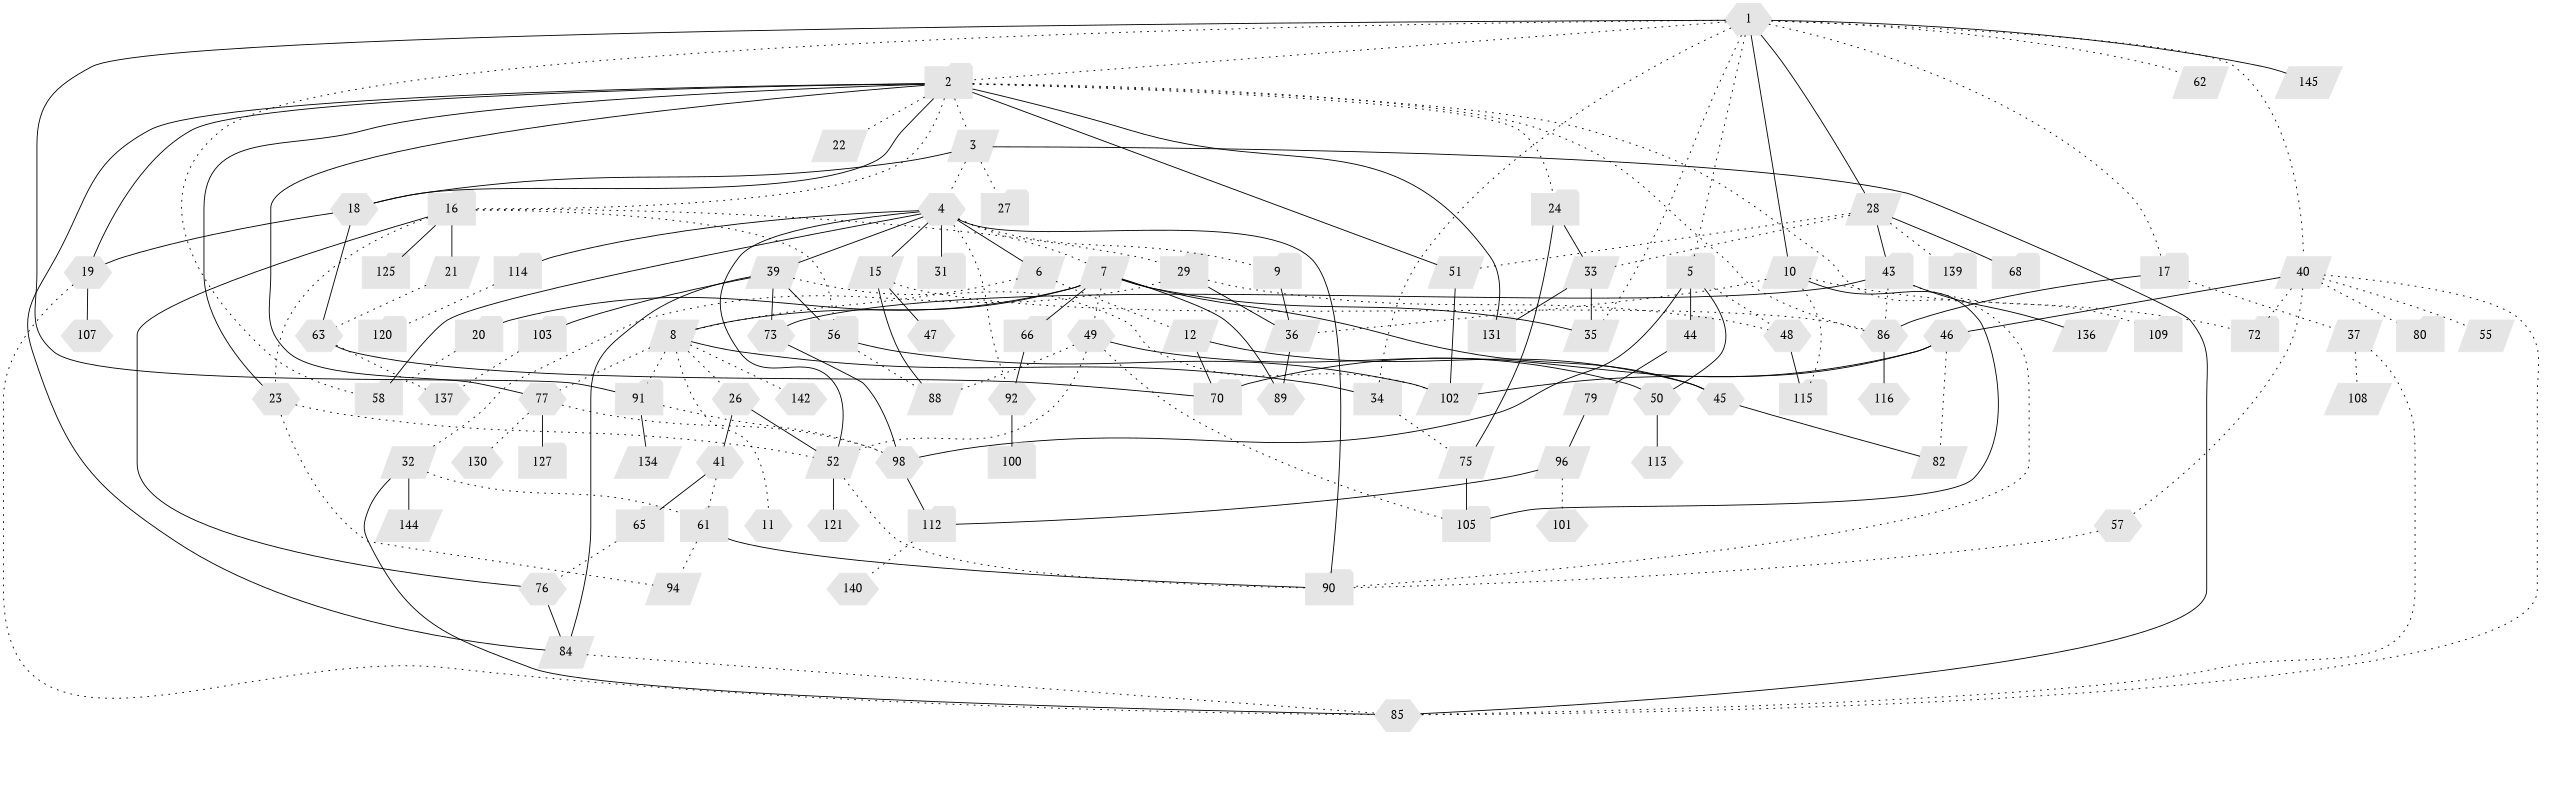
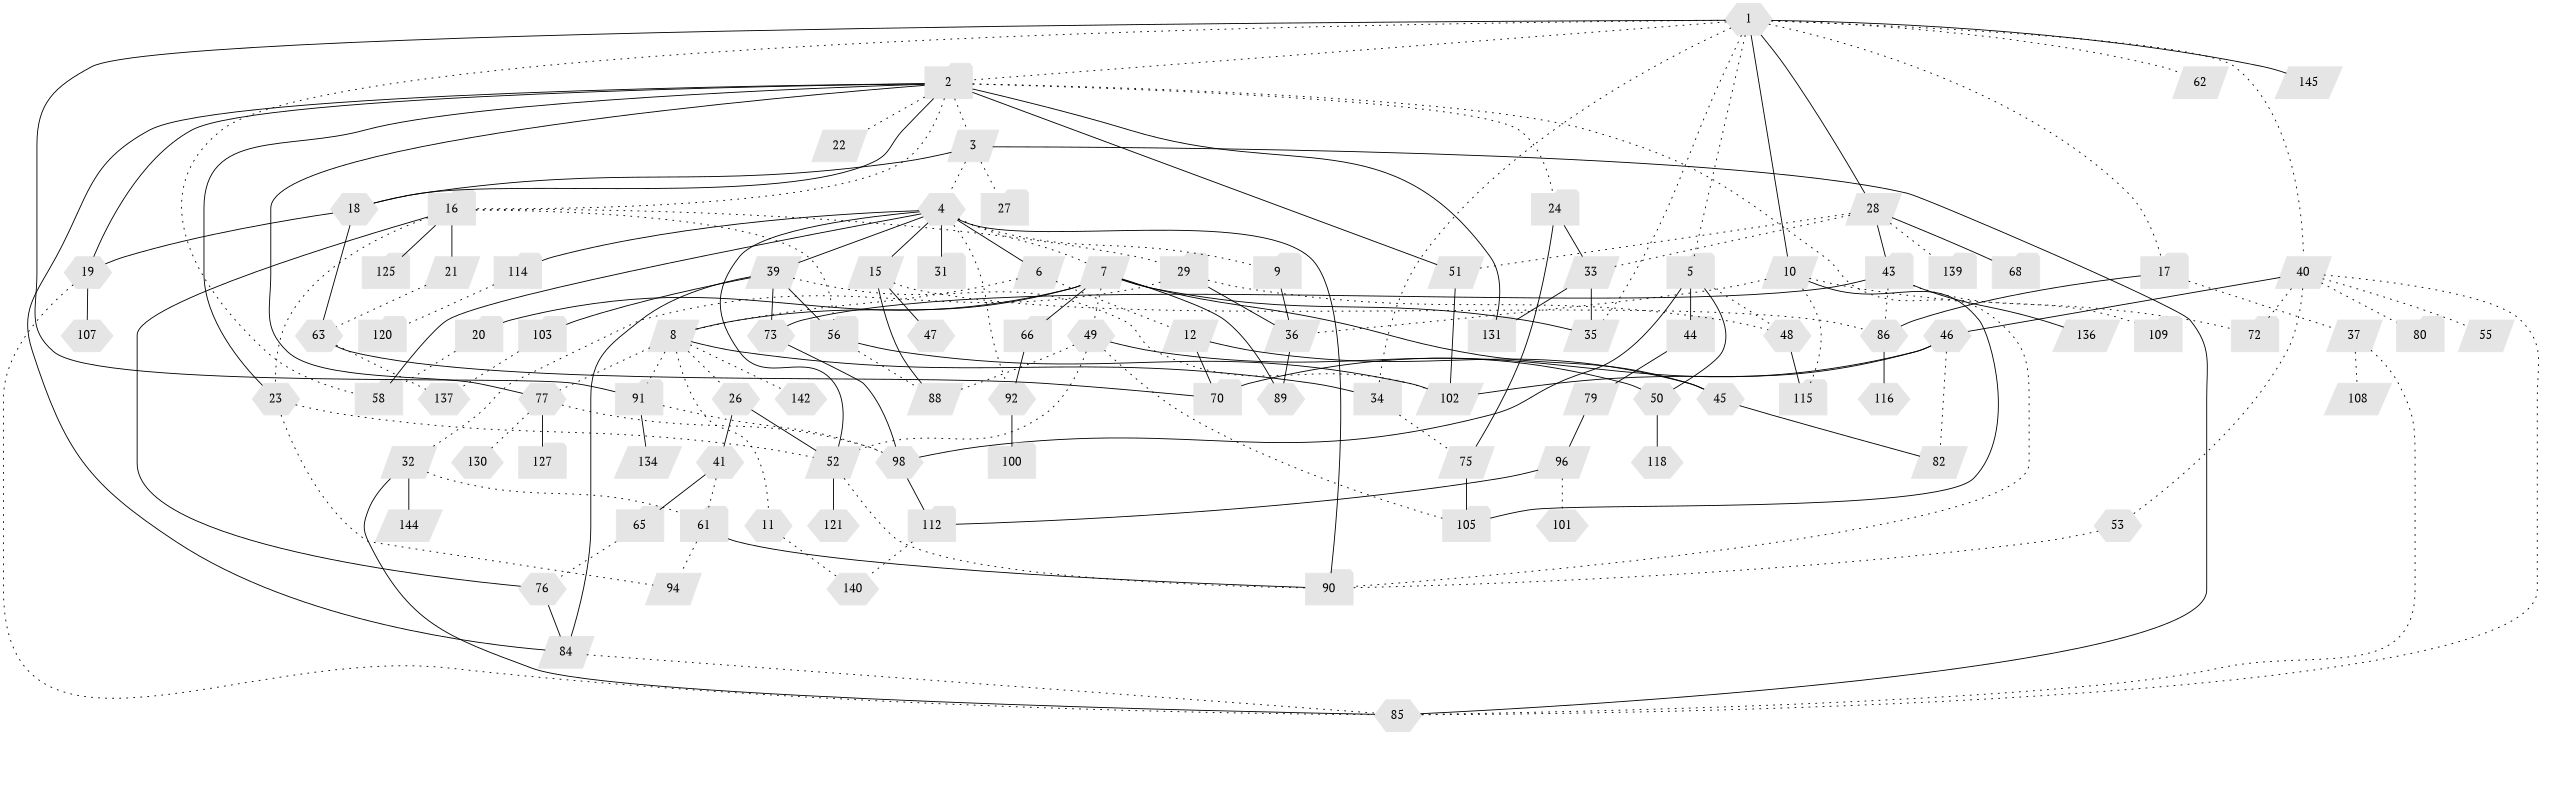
edge "2" -- "86": removed
node "113": label "113" -> "118"
node "57": label "57" -> "53"
edge "11" -- "140": added
